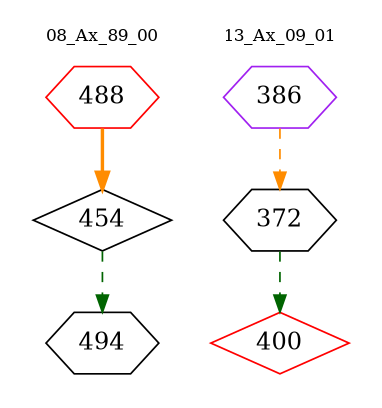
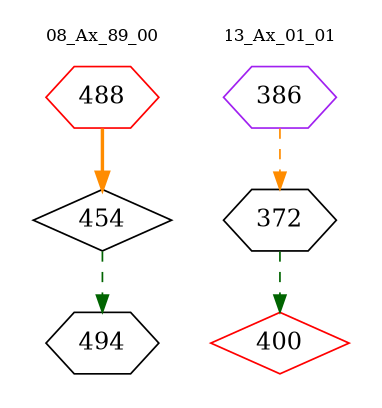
cluster "13_Ax_09_01": label "13_Ax_09_01" -> "13_Ax_01_01"
